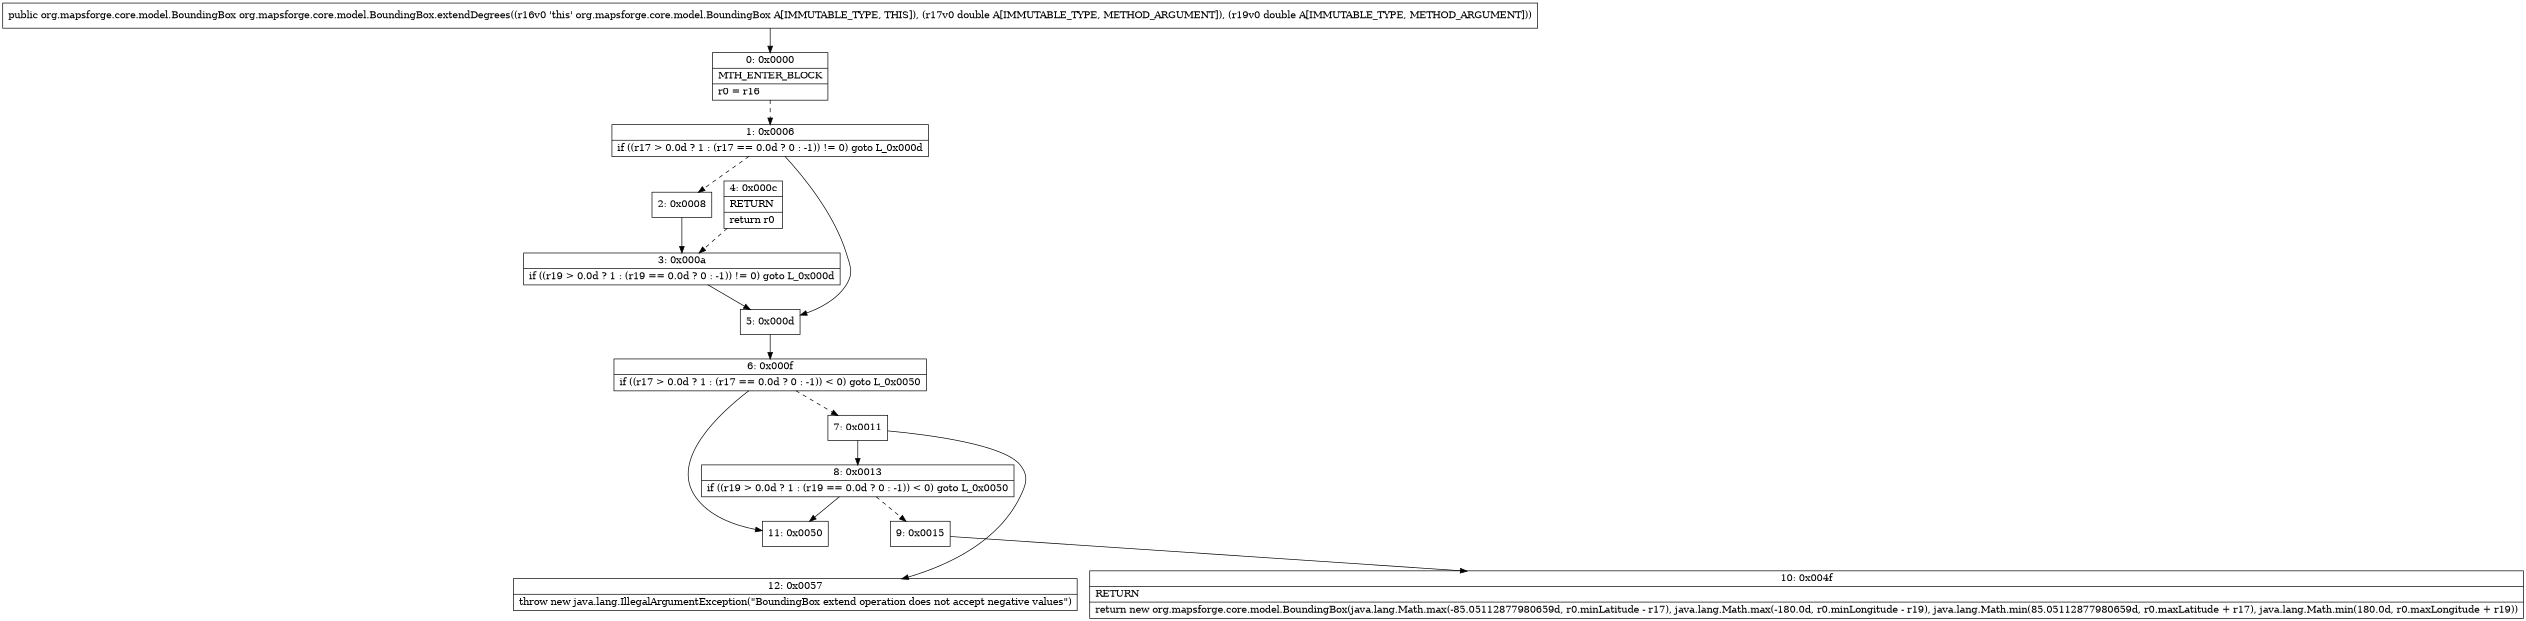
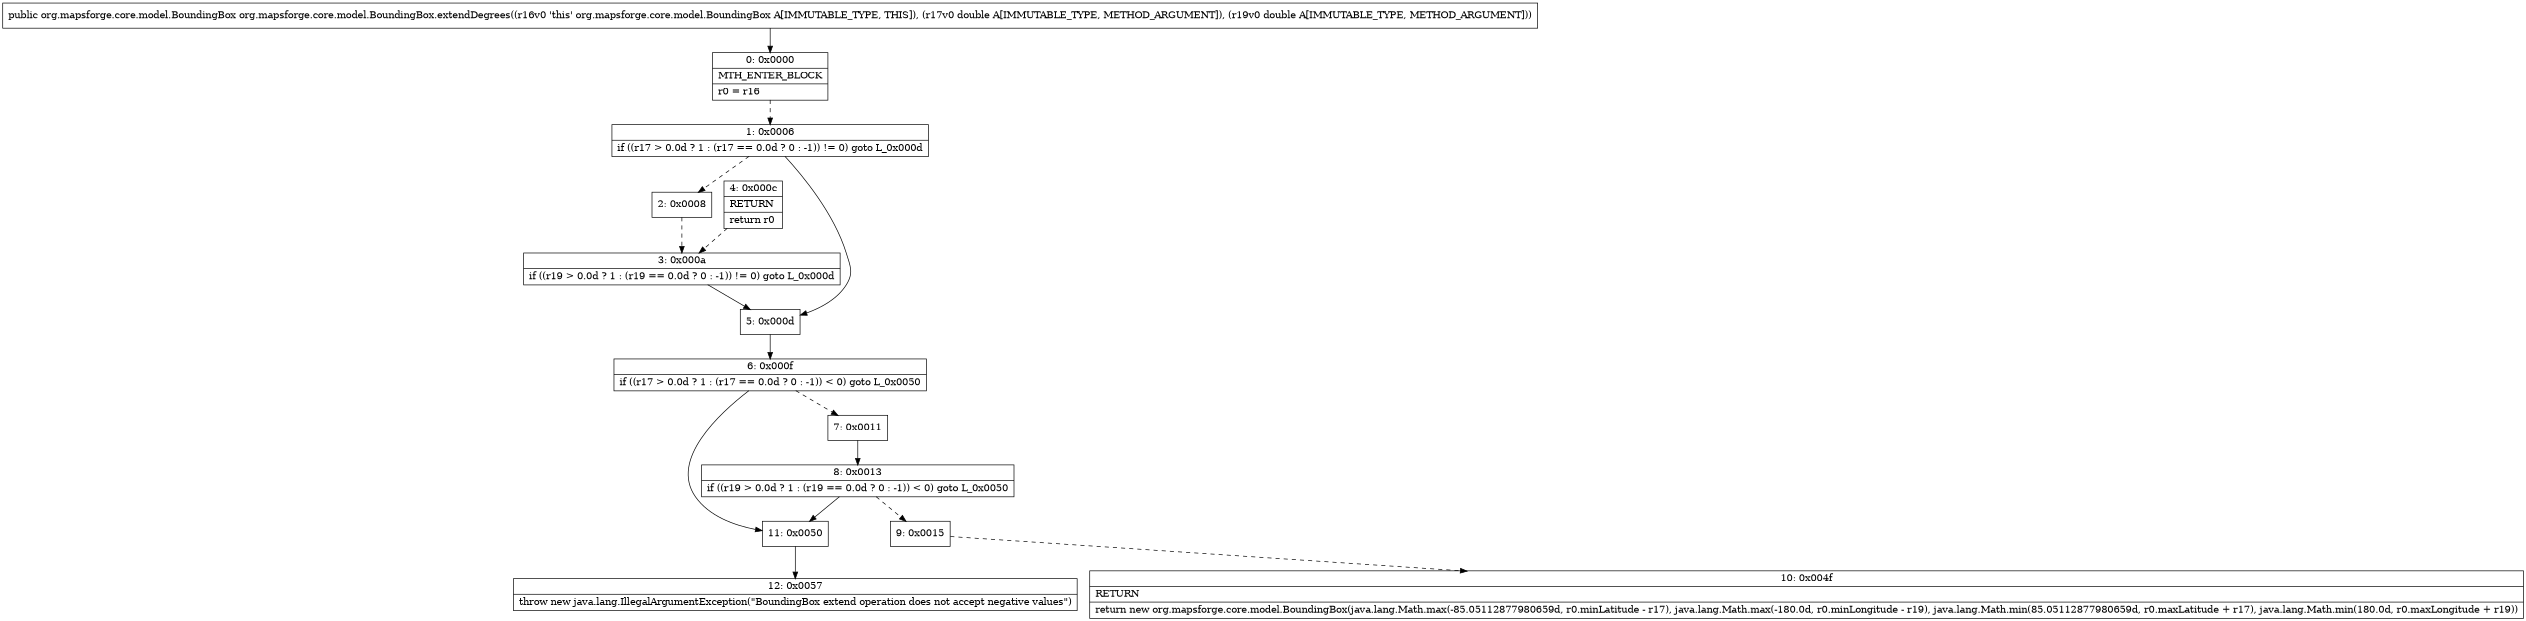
edge "2: 0x0008" -> "3: 0x000a": style solid -> dashed
edge "7: 0x0011" -> "12: 0x0057": now "11: 0x0050" -> "12: 0x0057"
edge "9: 0x0015" -> "10: 0x004f": style solid -> dashed
